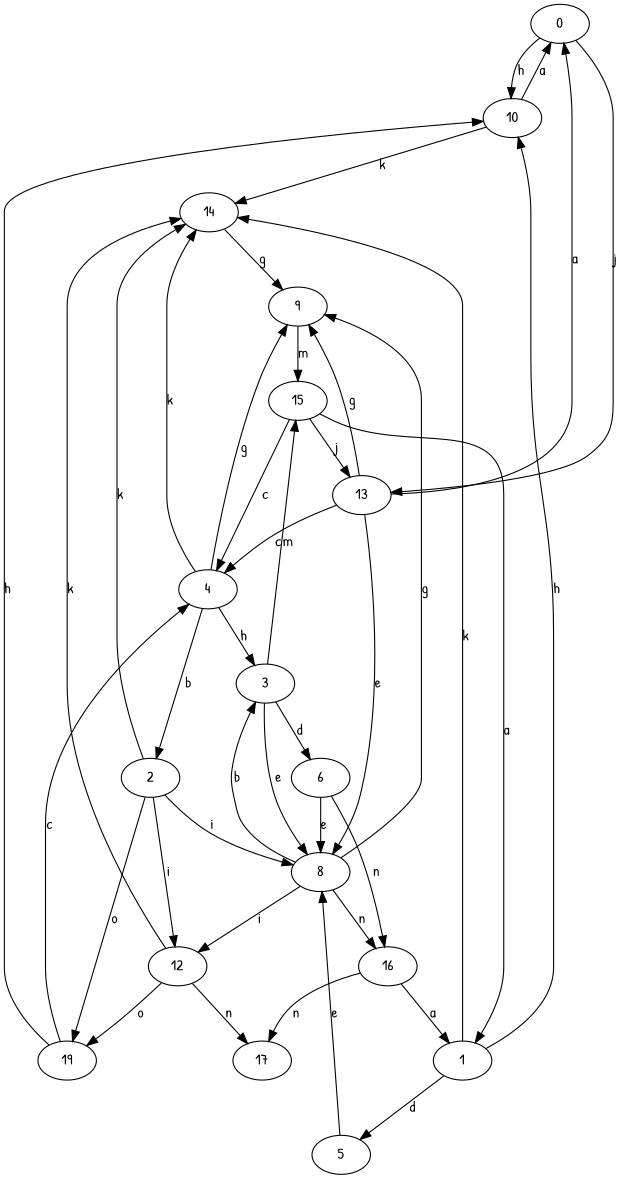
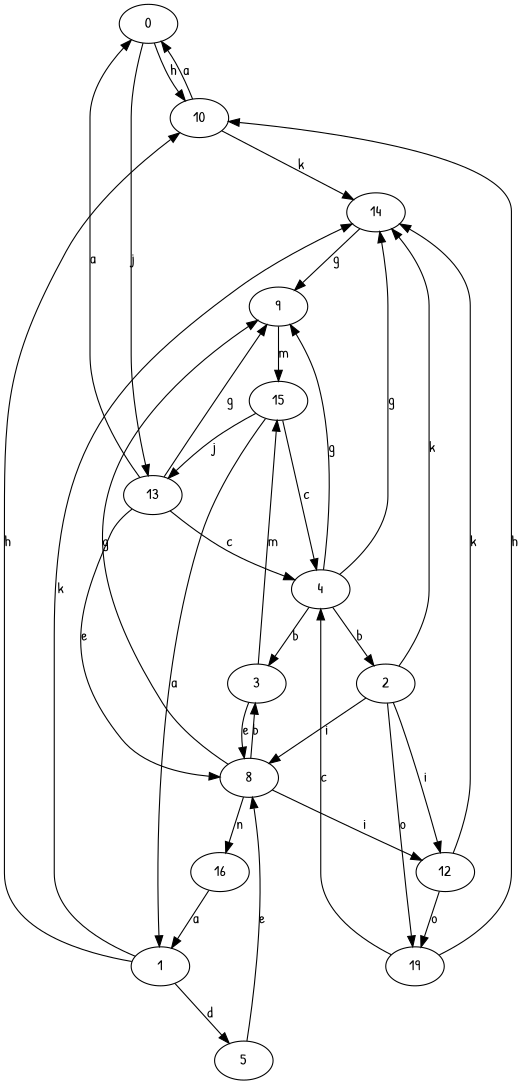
edge "4" -> "14": label "k" -> "g"
edge "4" -> "3": label "h" -> "b"
node "6": removed
node "17": removed
